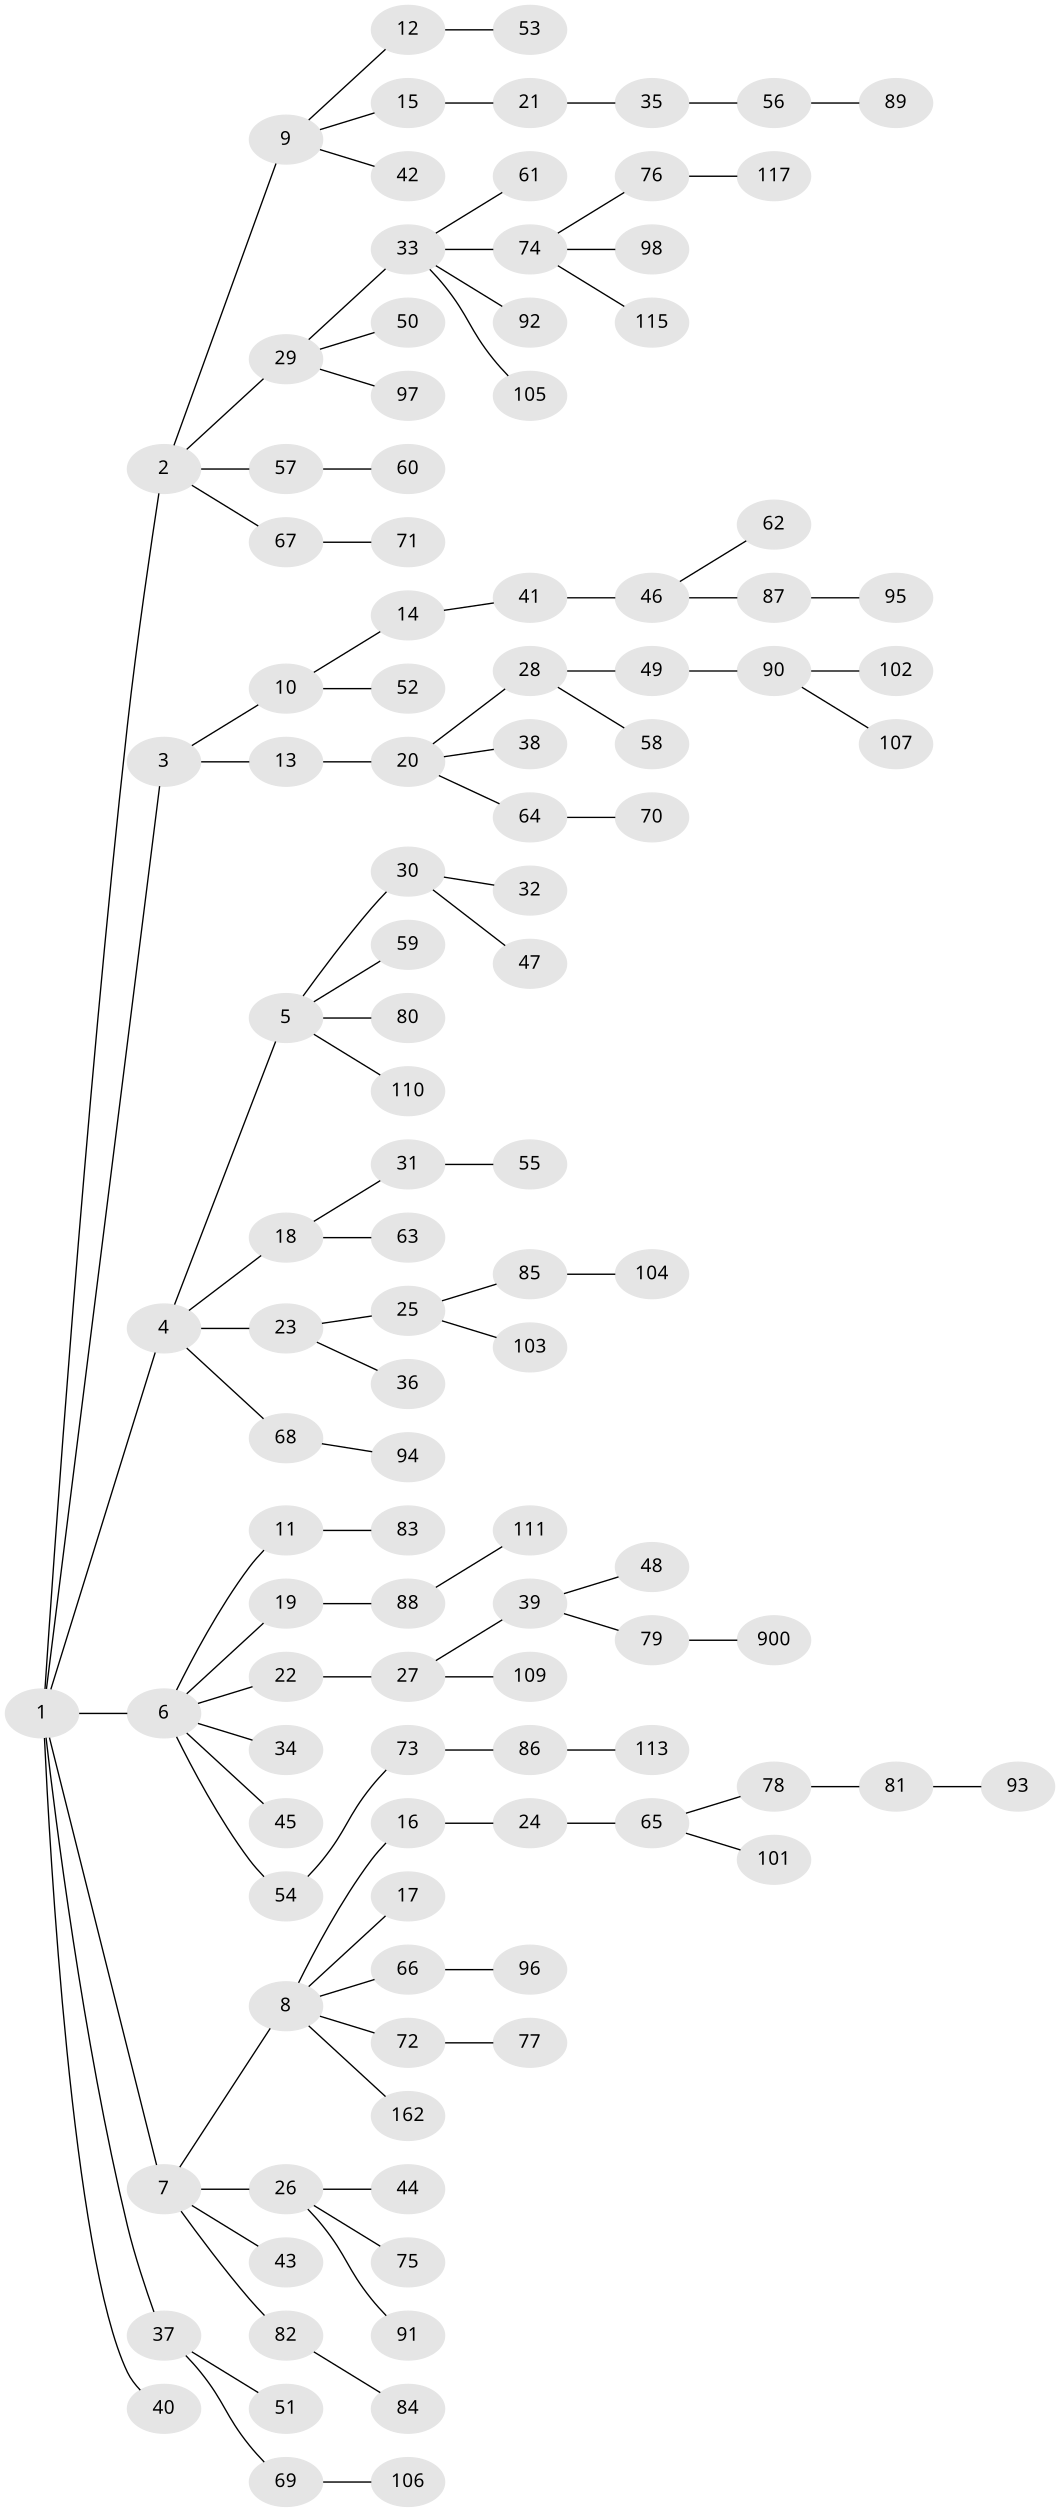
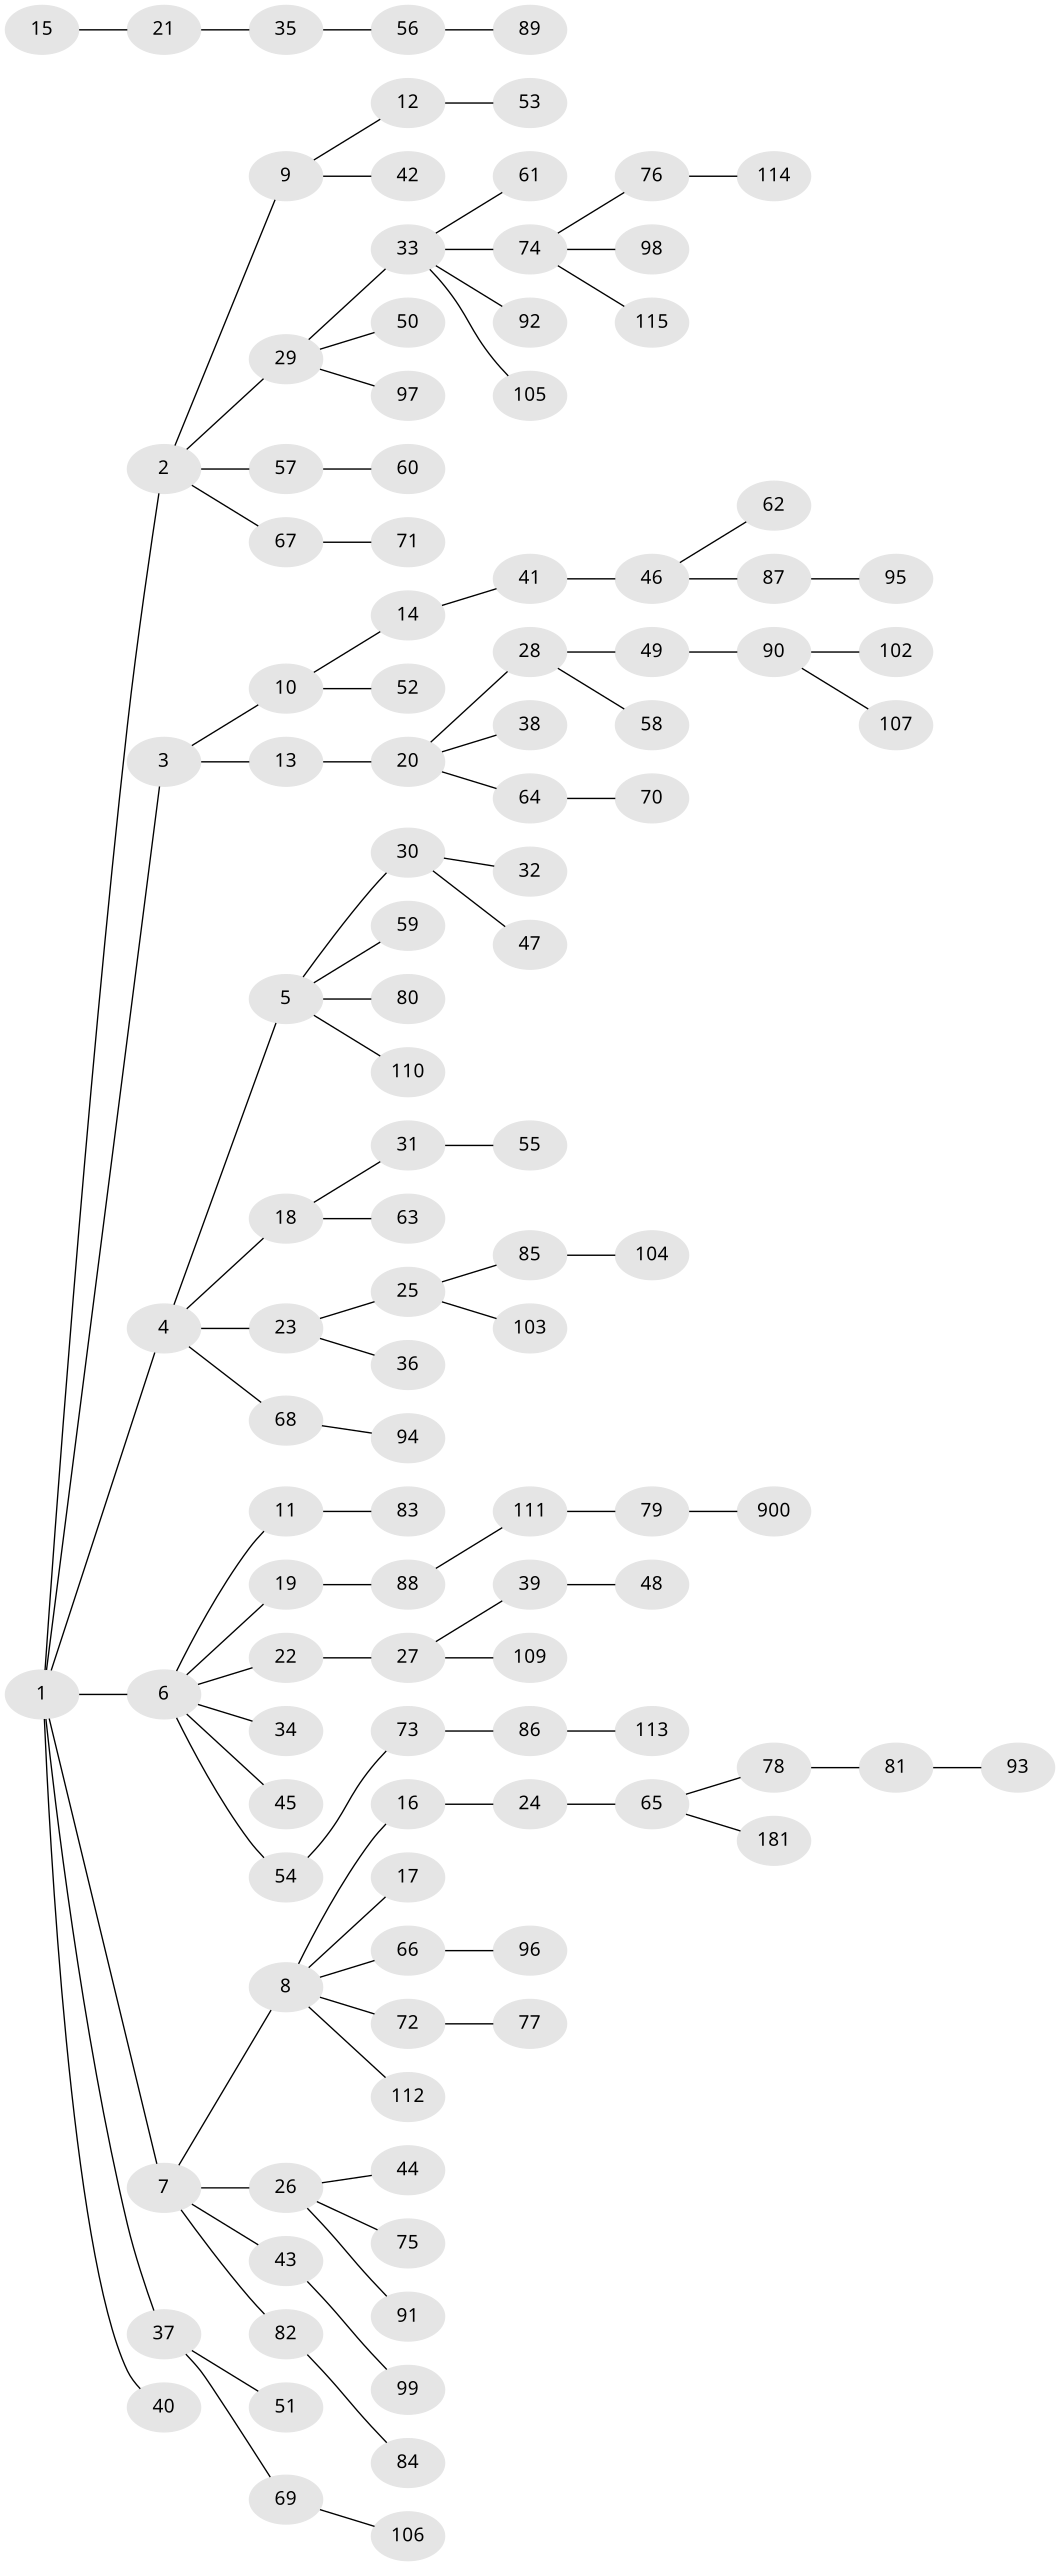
edge "15" -- "9": removed
node "117": label "117" -> "114"
edge "39" -- "79": now "111" -- "79"
node "101": label "101" -> "181"
node "162": label "162" -> "112"
node "99": added
